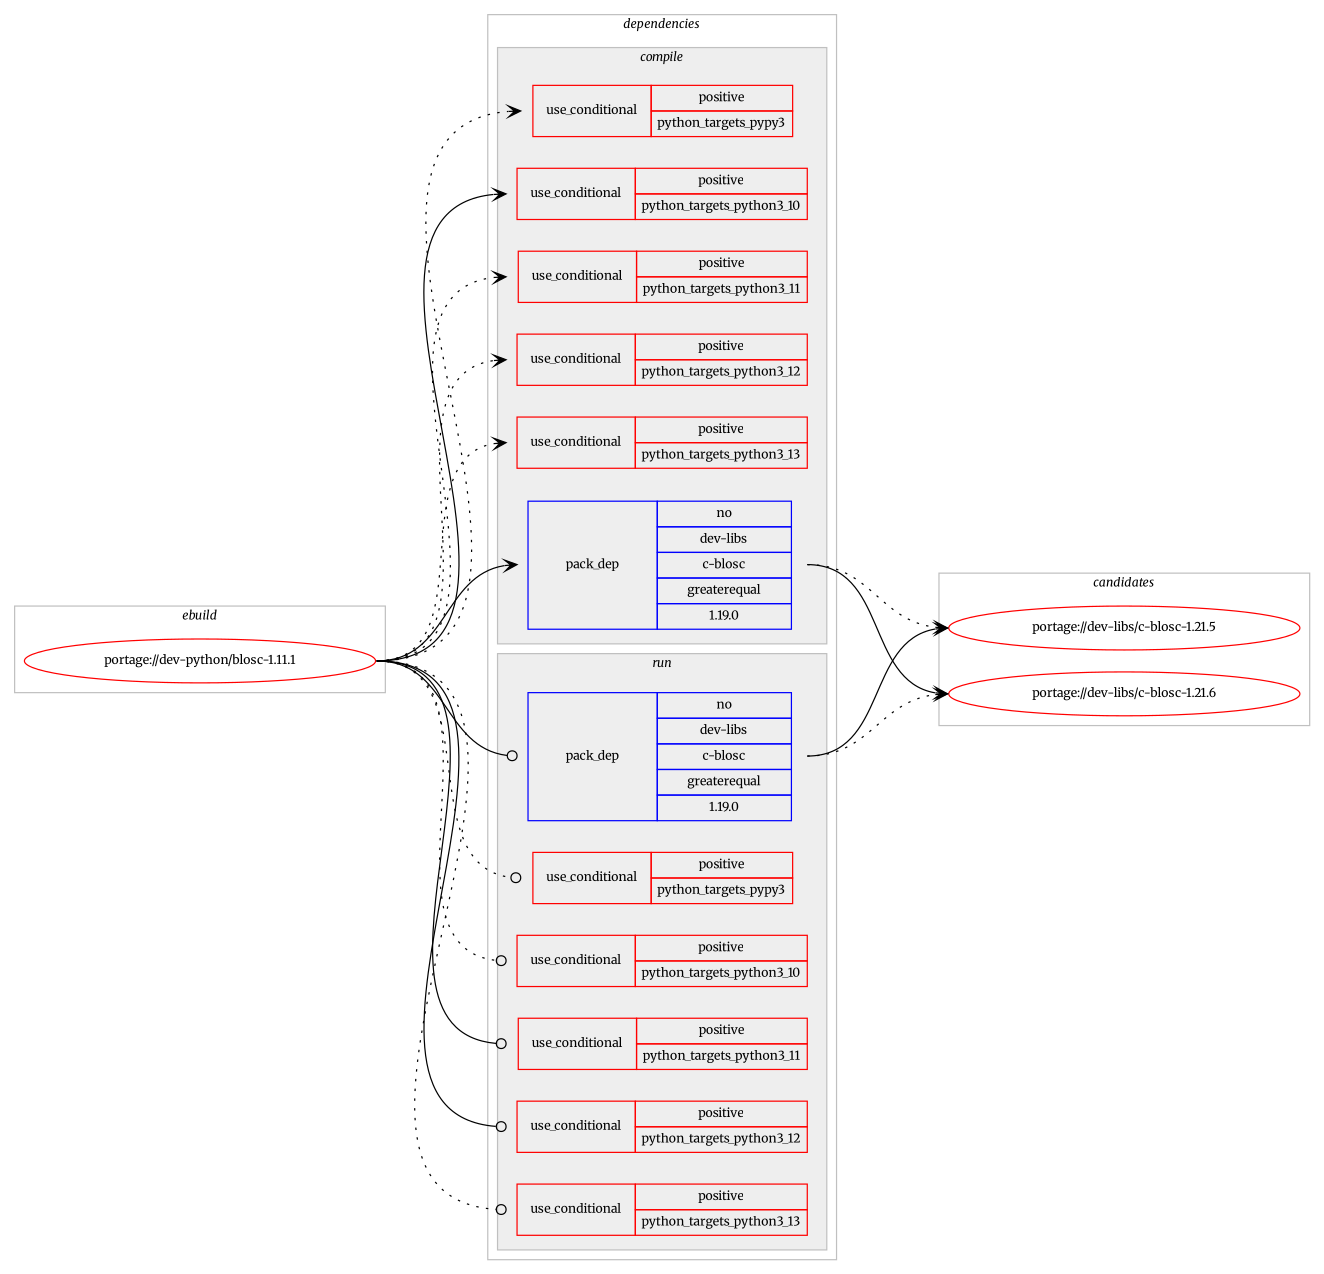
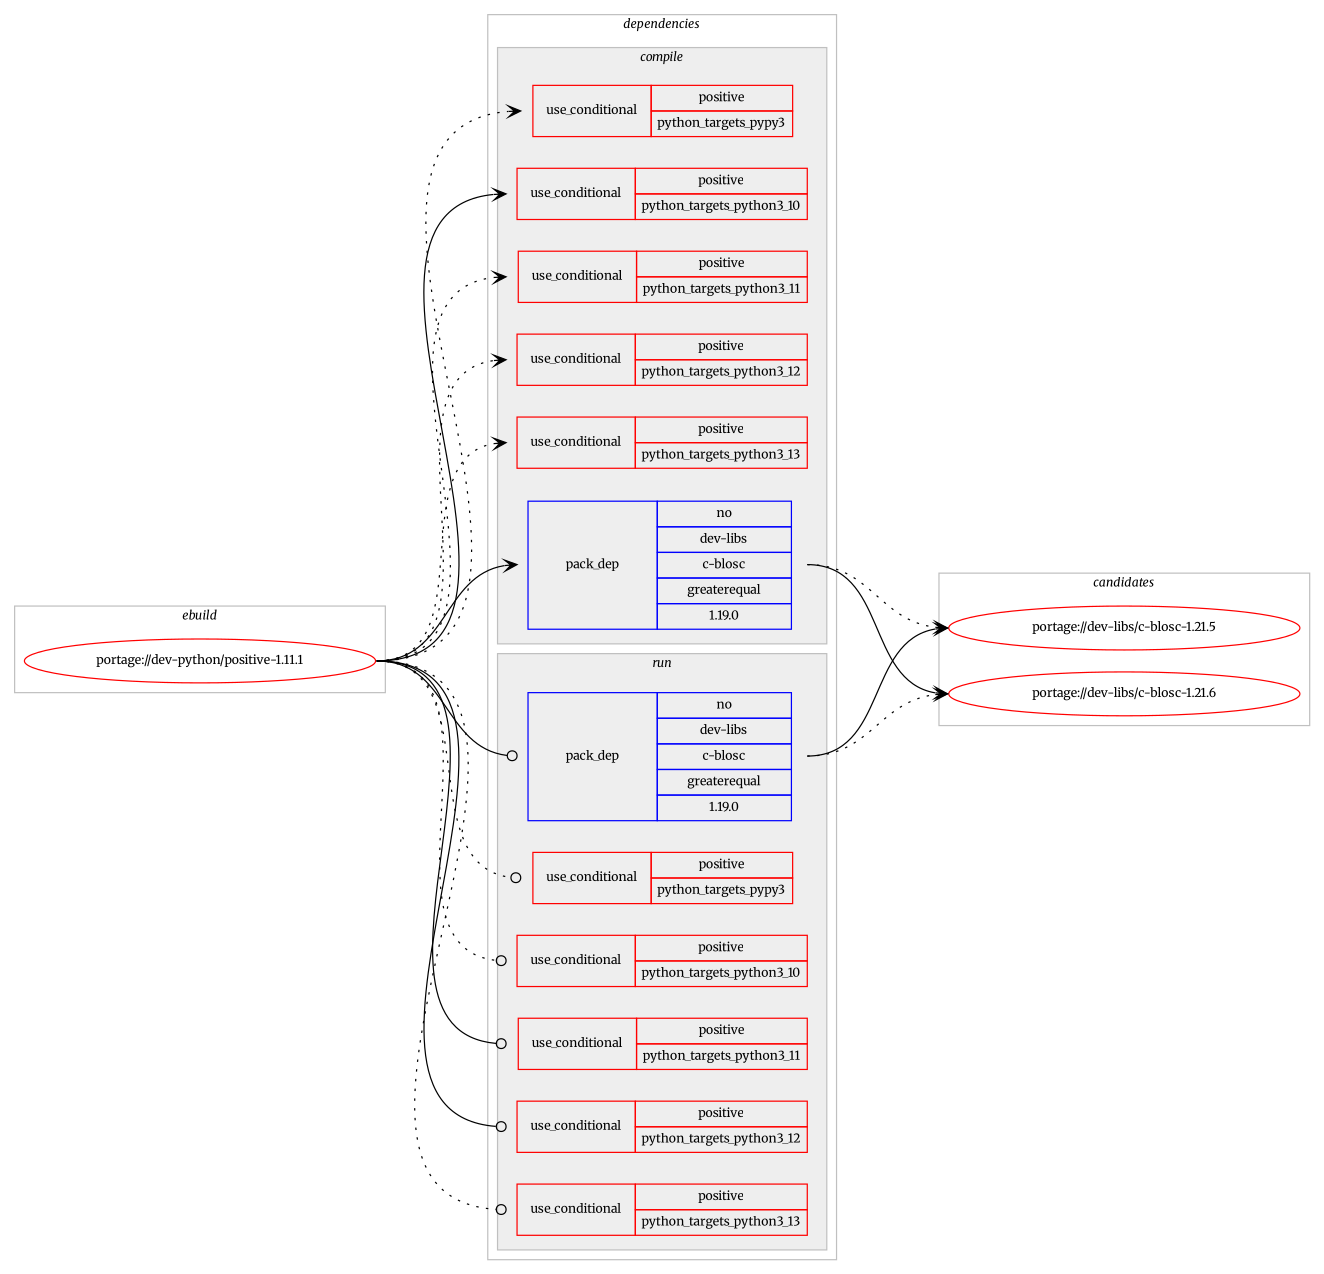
node "portage://dev-python/blosc-1.11.1": label "portage://dev-python/blosc-1.11.1" -> "portage://dev-python/positive-1.11.1"
